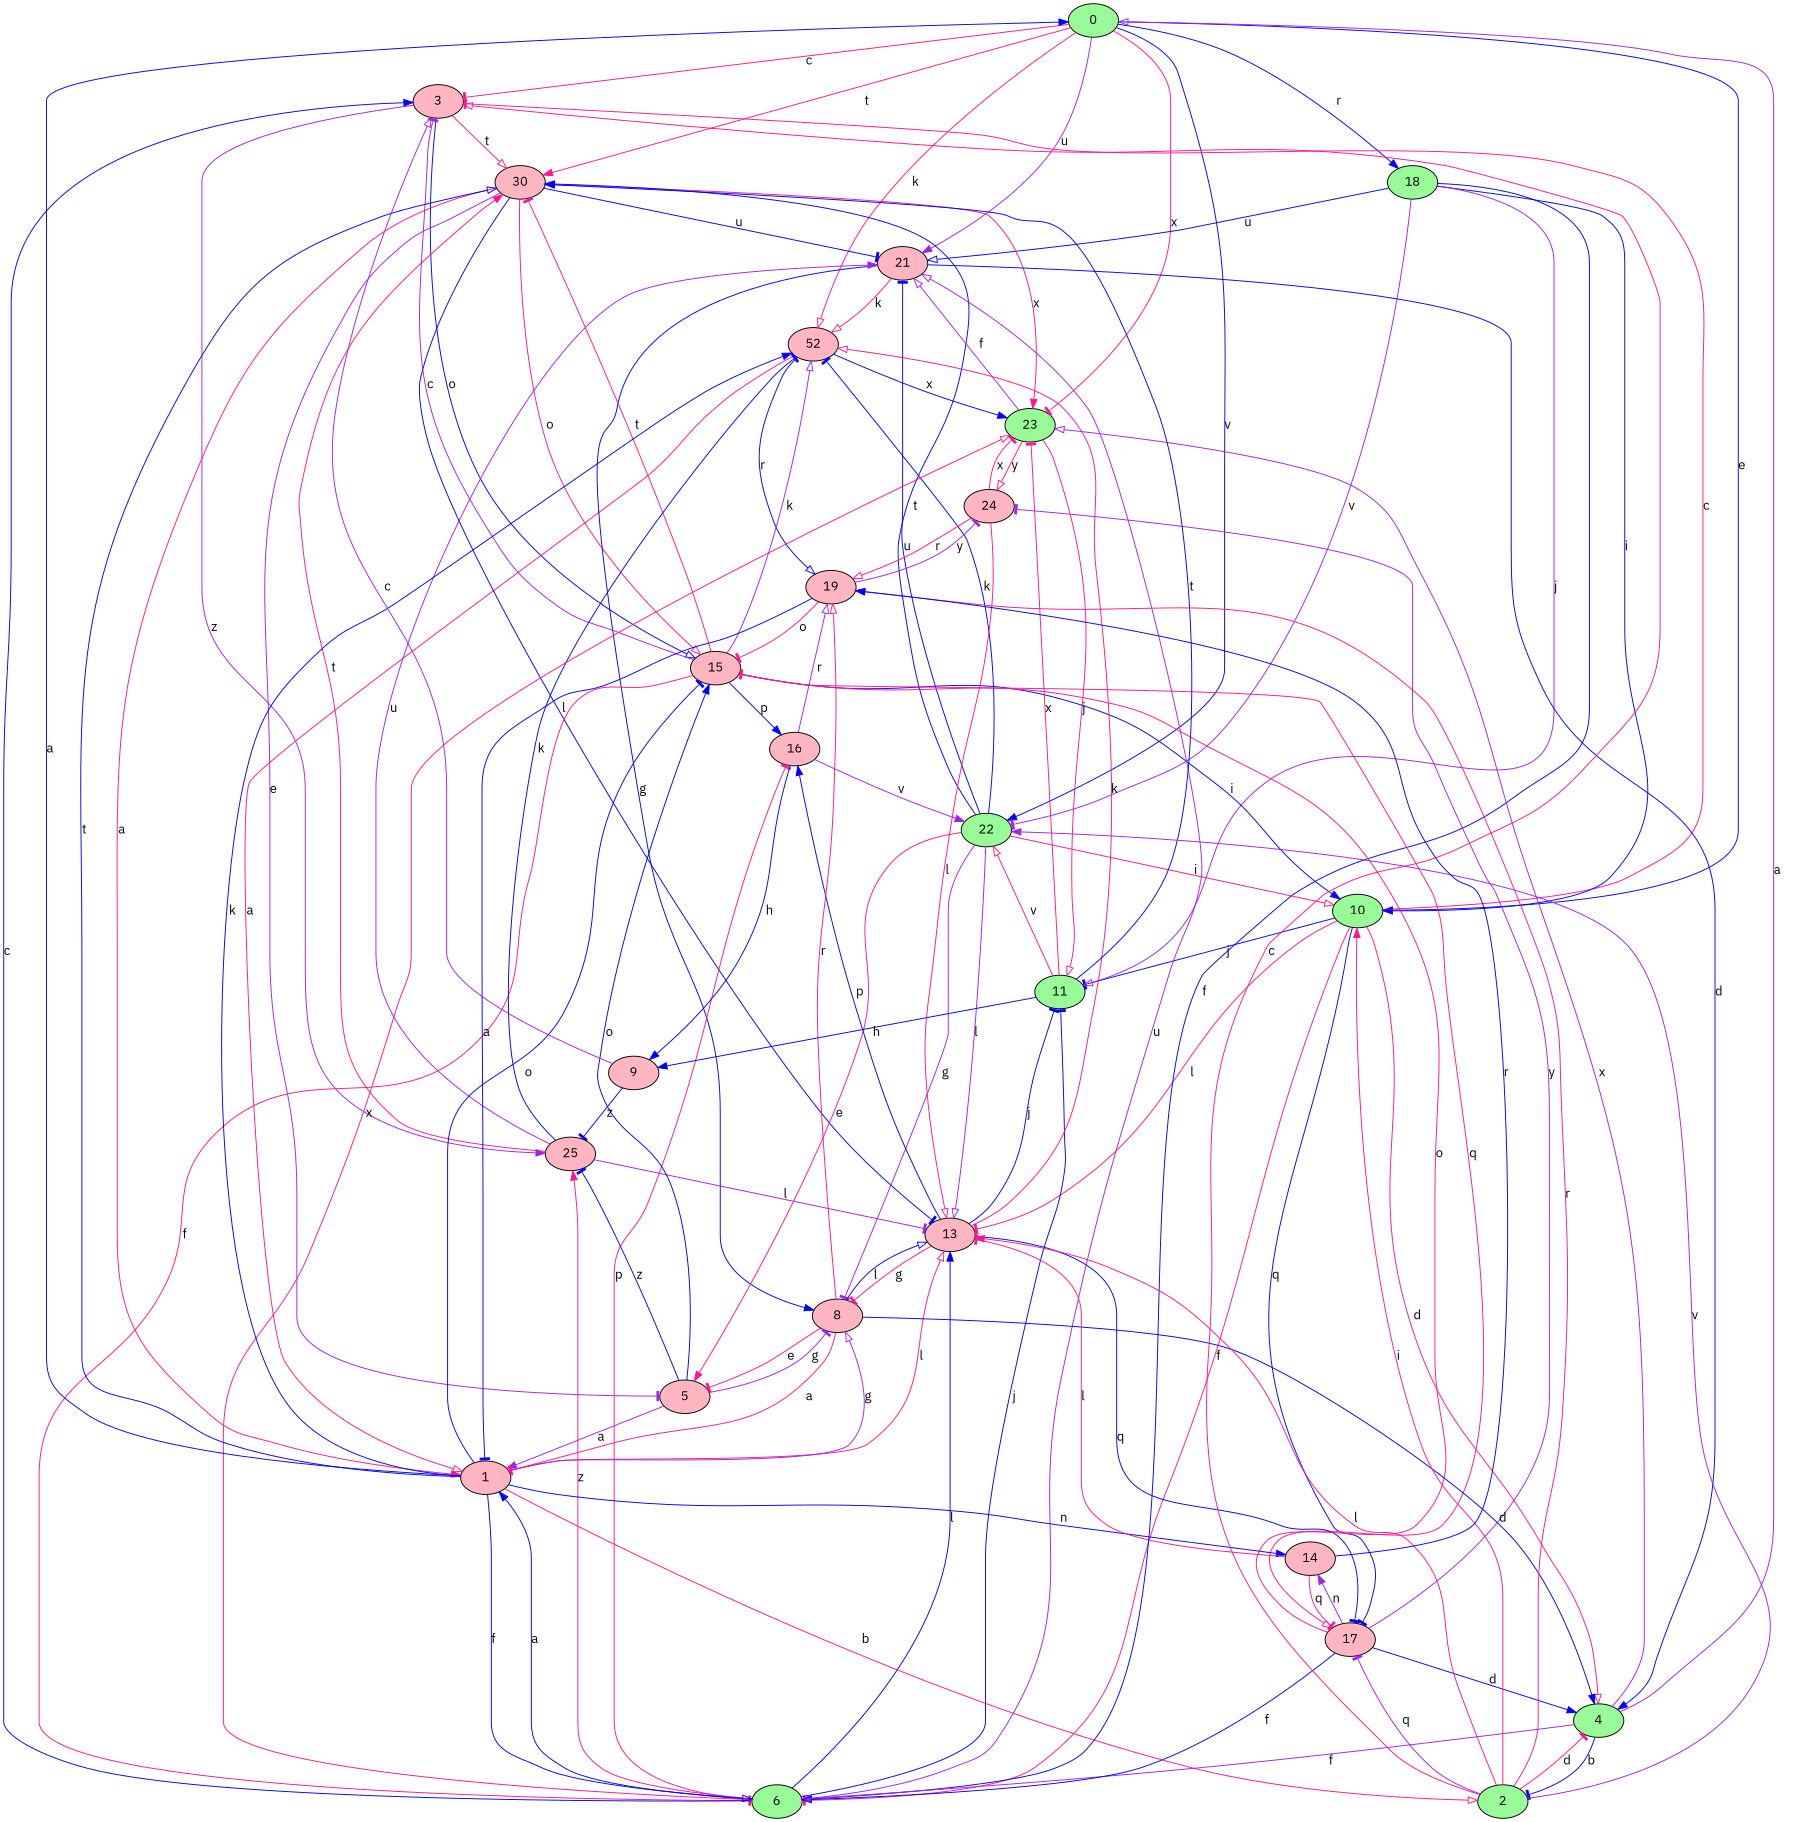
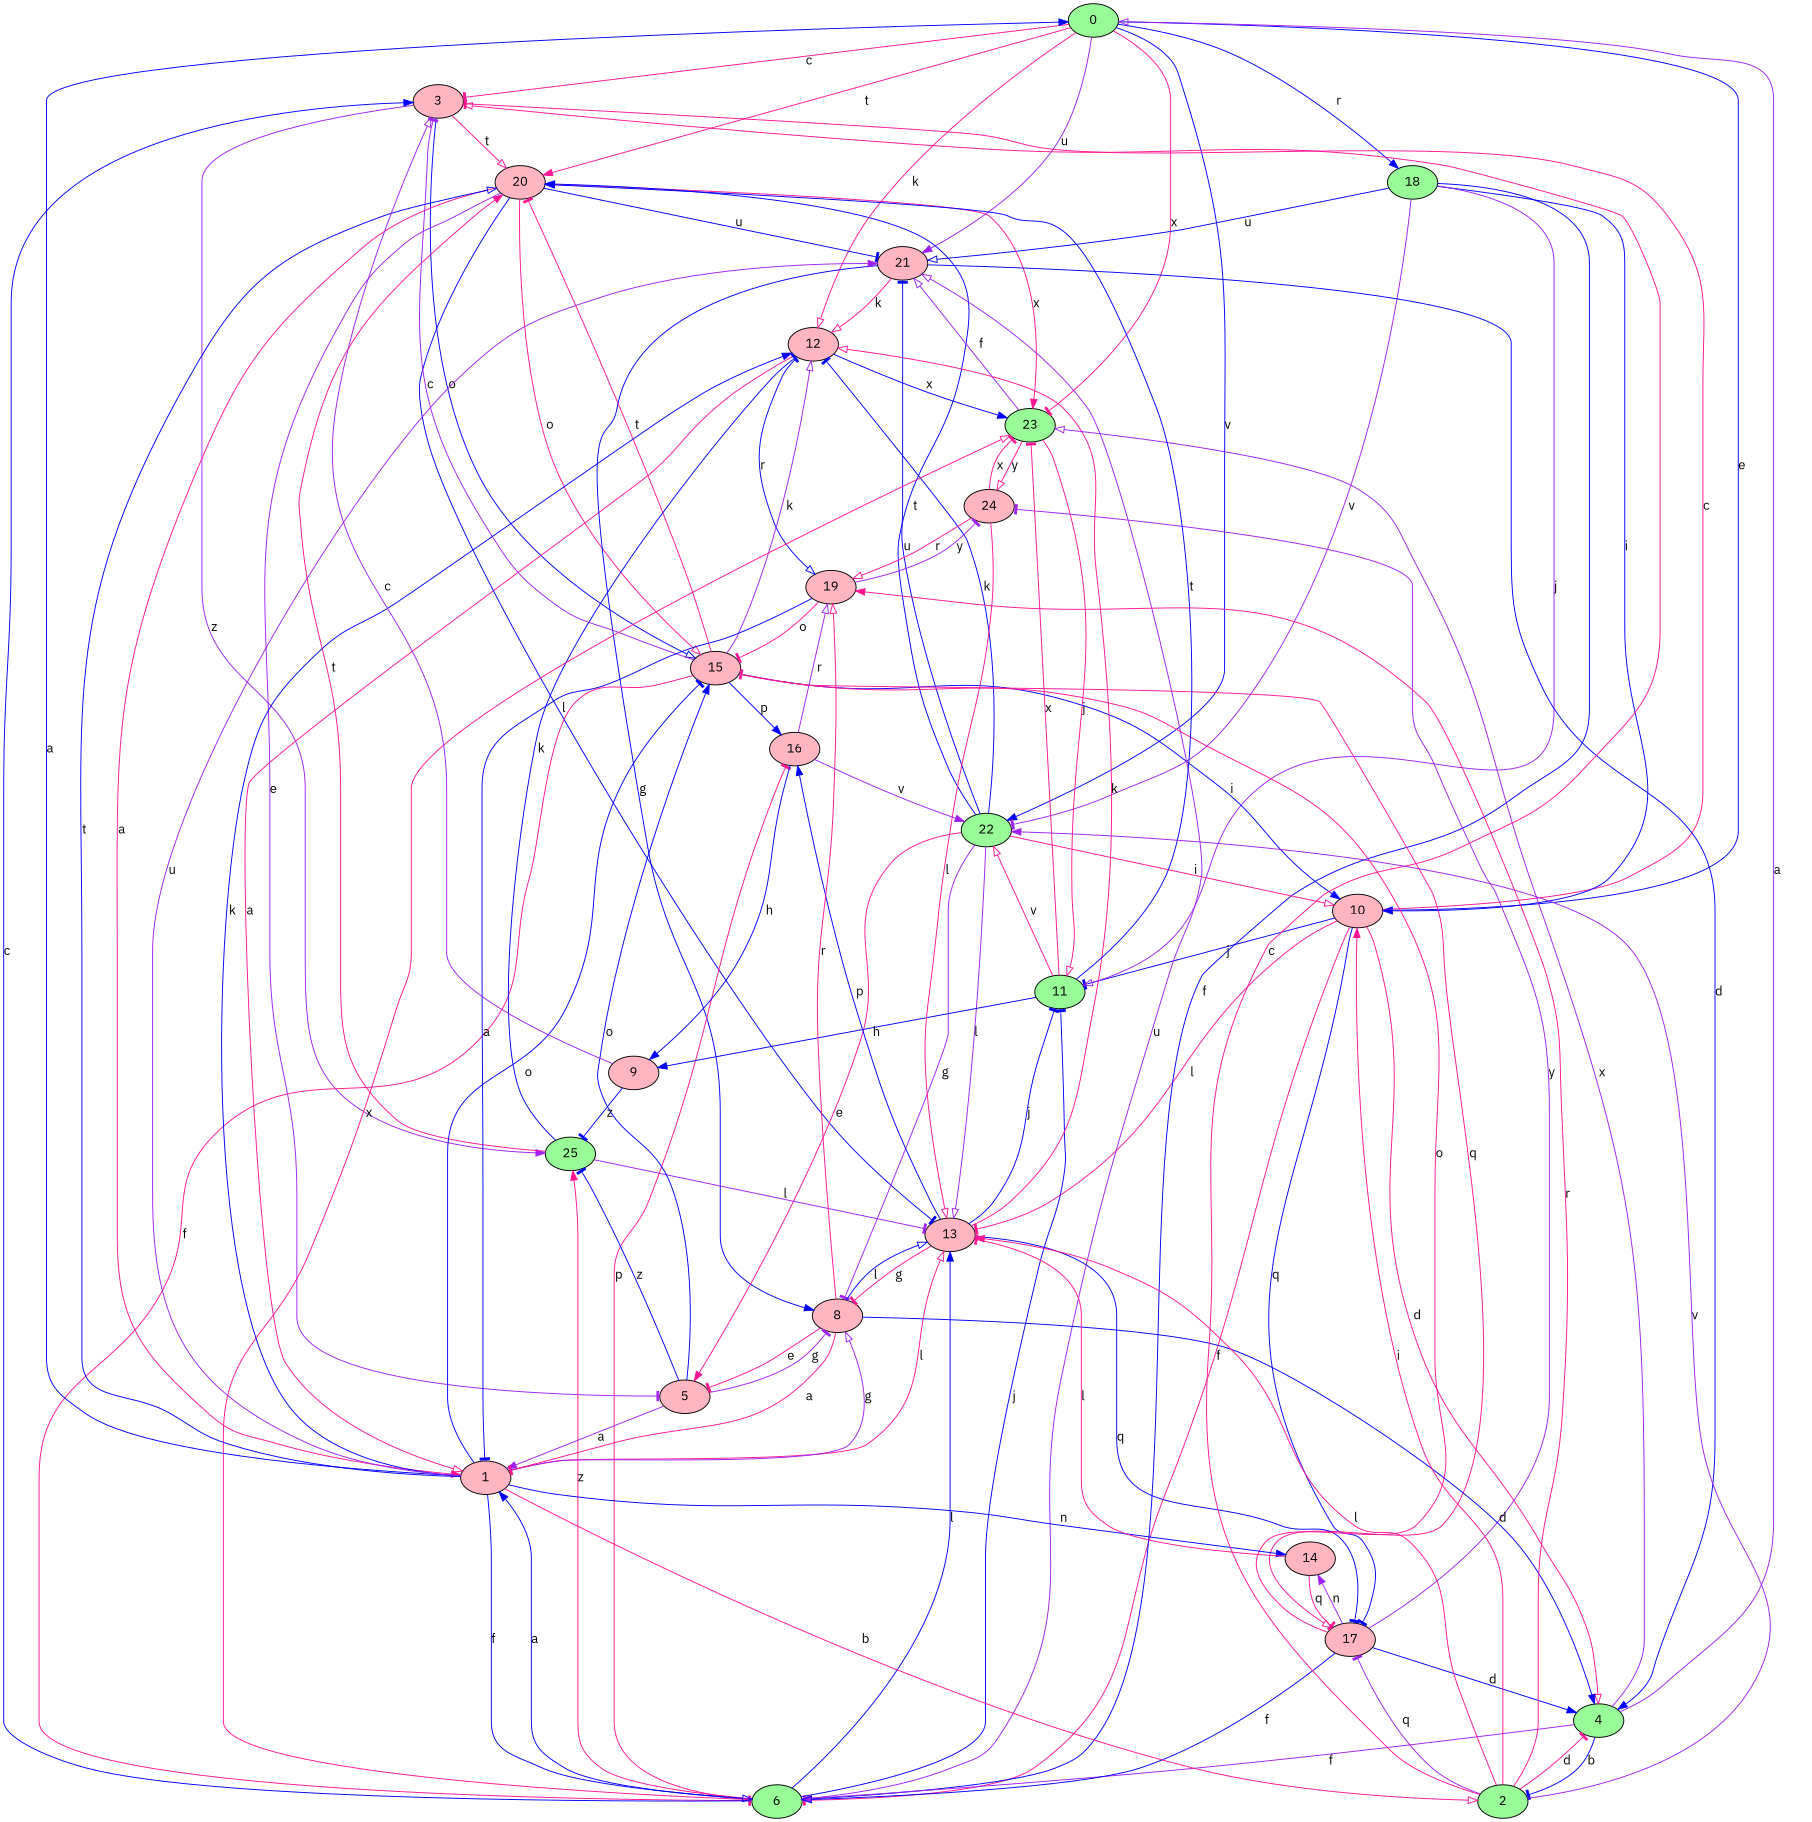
node "30": label "30" -> "20"
node "52": label "52" -> "12"
edge "25" -> "21": now "1" -> "21"
node "10": fillcolor palegreen -> lightpink
edge "14" -> "19": removed, label "r"
node "25": fillcolor lightpink -> palegreen
